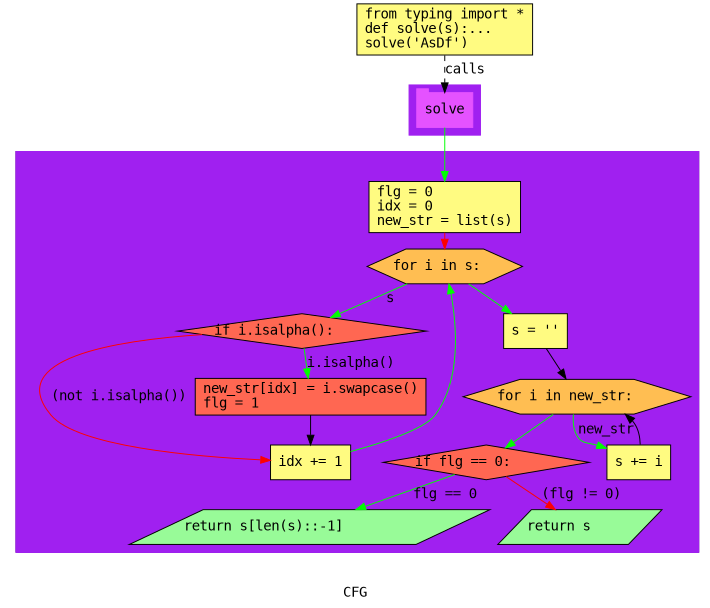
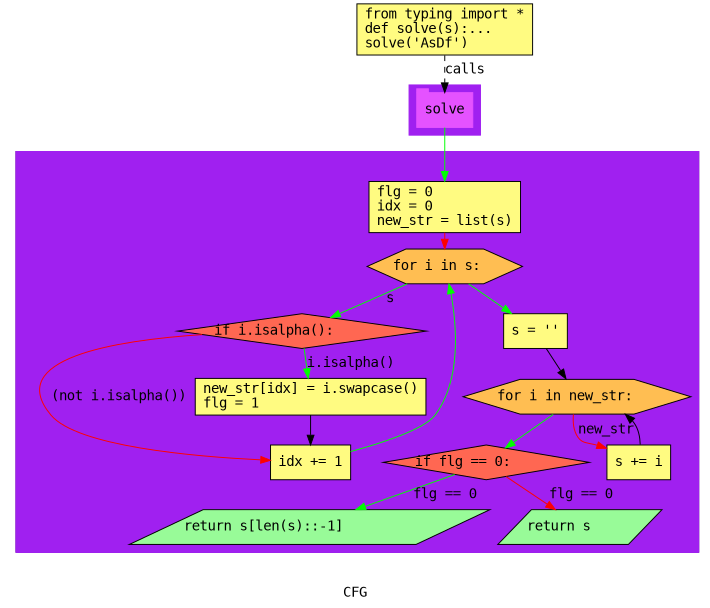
node "new_str[idx] = i.swapcase() flg = 1": fillcolor #ff6752 -> #fffb81
edge "for i in new_str:" -> "s += i": color green -> red
edge "if flg == 0:" -> "return s": label "(flg != 0)" -> "flg == 0"
